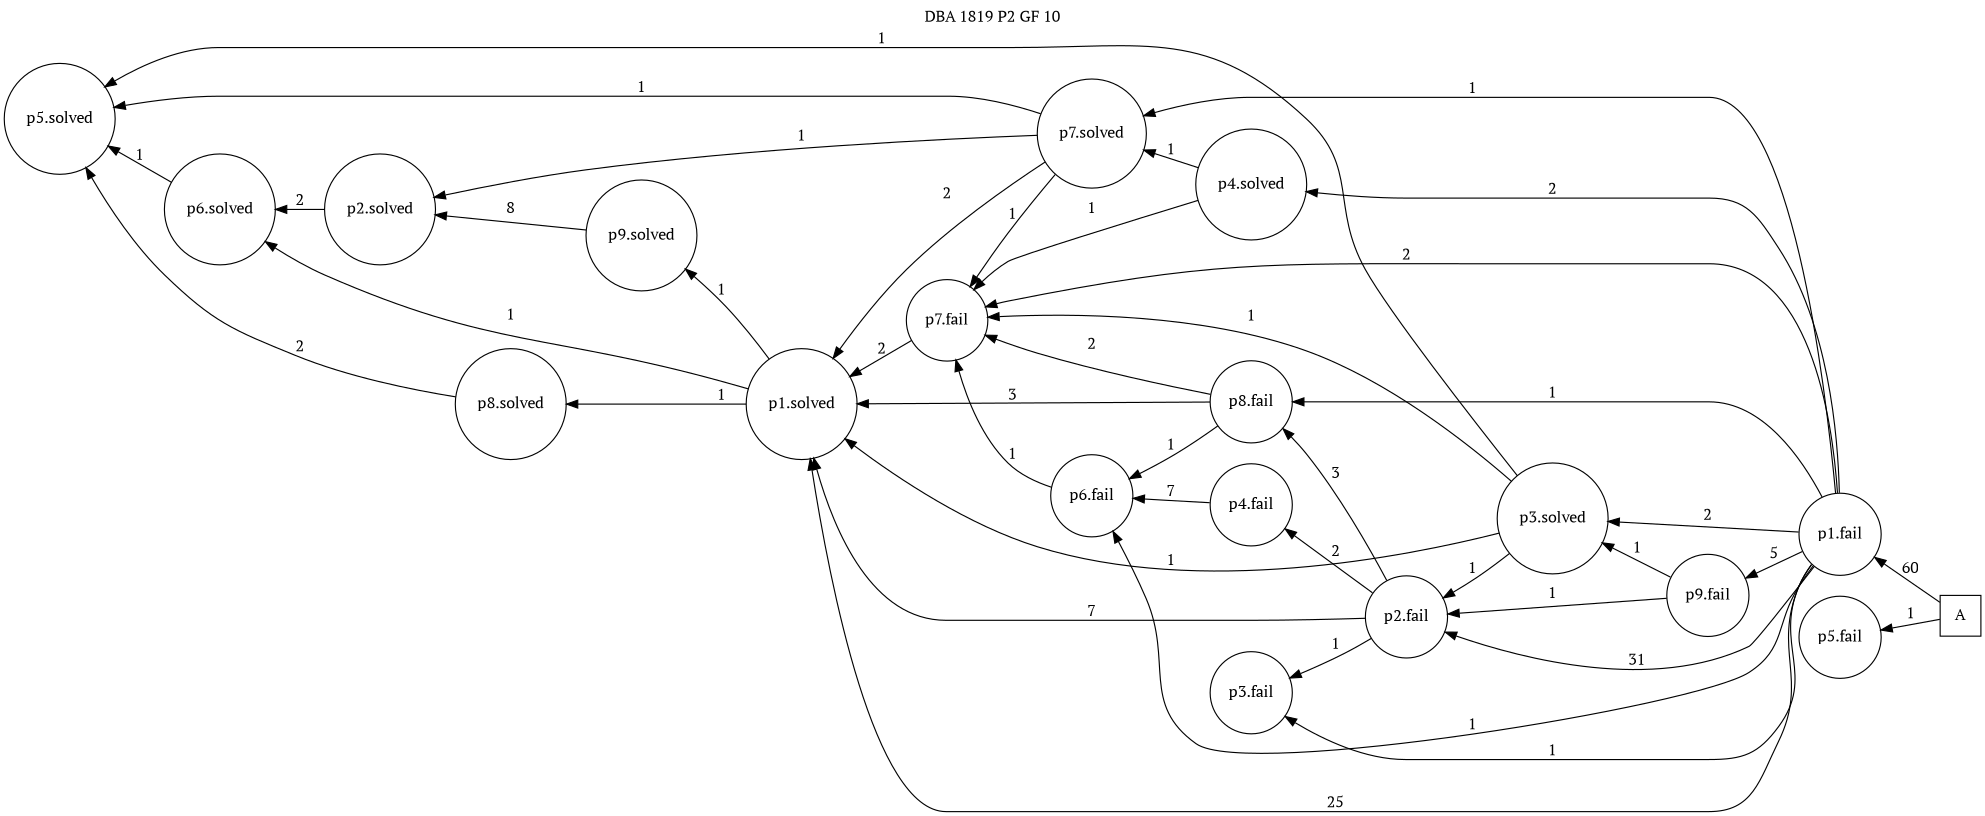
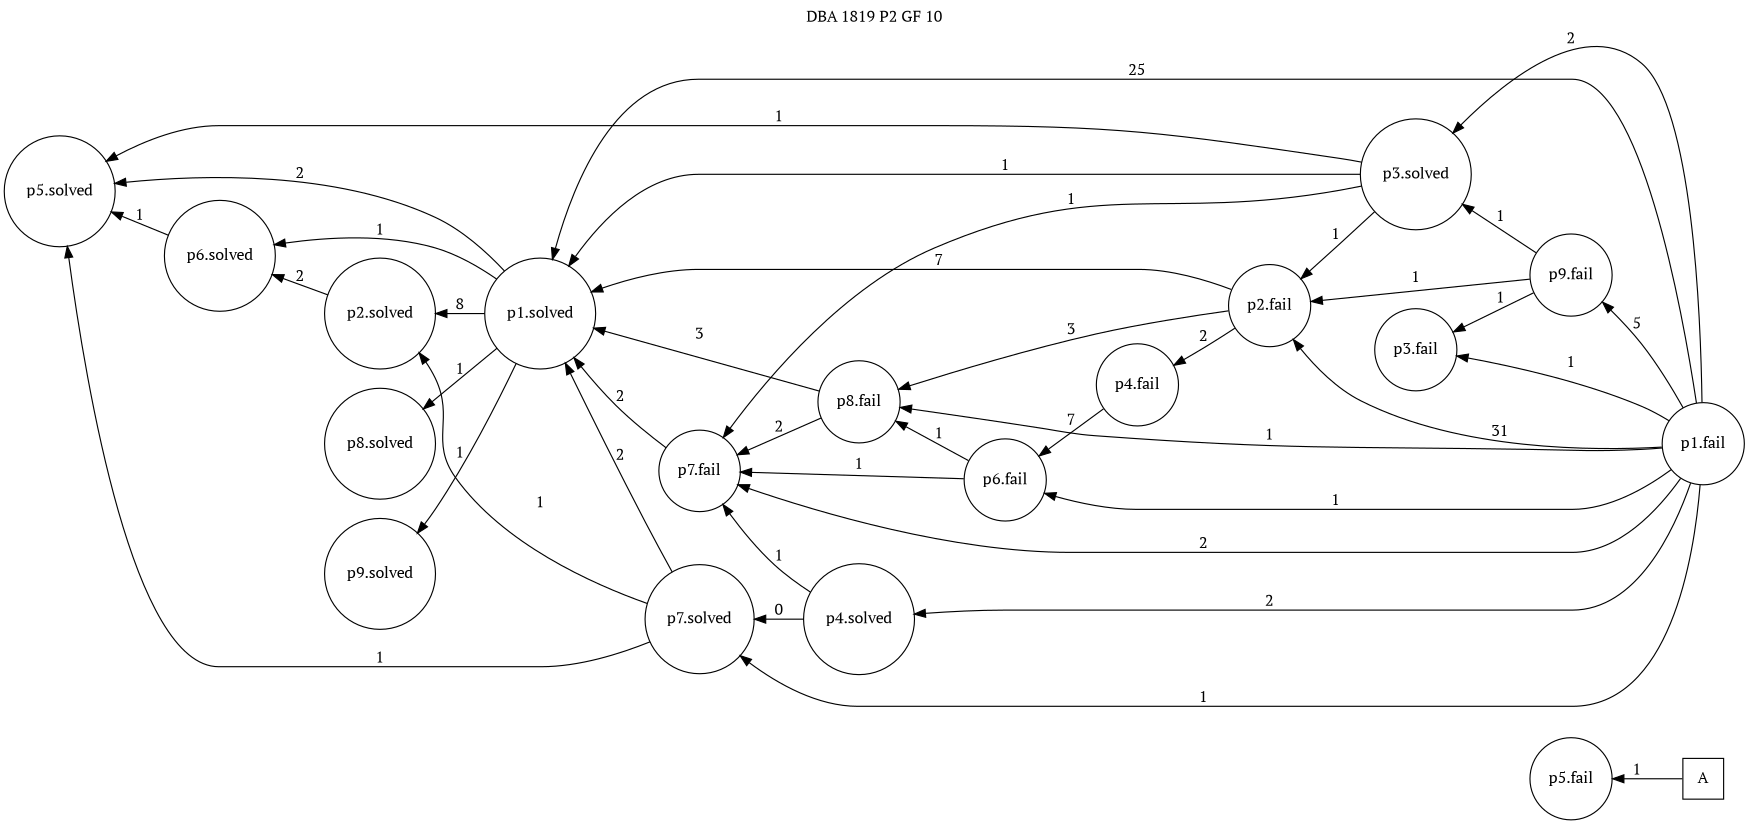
edge "p4.solved" -> "p7.solved": label "1" -> "0"
edge "p9.solved" -> "p2.solved": now "p1.solved" -> "p2.solved"
edge "p7.solved" -> "p7.fail": removed, label "1"
edge "p8.solved" -> "p5.solved": now "p1.solved" -> "p5.solved"
edge "p8.fail" -> "p6.fail": reversed
edge "A" -> "p1.fail": removed, label "60"
edge "p2.fail" -> "p3.fail": now "p9.fail" -> "p3.fail"
